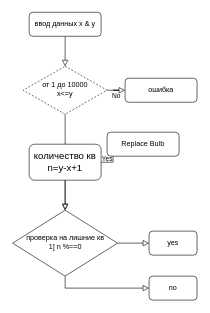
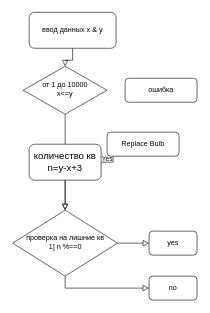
node "ввод данных x & y": size 72x24 -> 87x36
node "от 1 до 10000 x<=y": style dashed -> solid
edge "от 1 до 10000 x<=y" -> "ошибка": removed, label "No"
node "количество кв n=y-x+1": label "количество кв n=y-x+1" -> "количество кв n=y-x+3"
